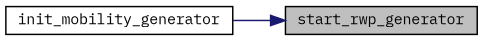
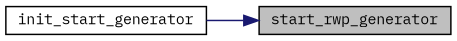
node "init_mobility_generator": label "init_mobility_generator" -> "init_start_generator"
